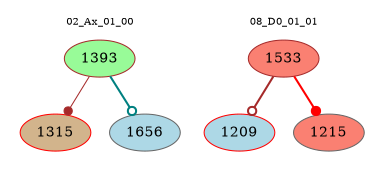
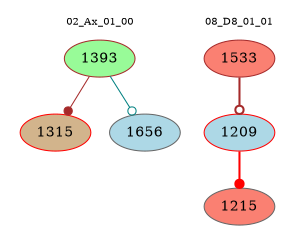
cluster "08_D0_01_01": label "08_D0_01_01" -> "08_D8_01_01"
edge "1393" -> "1656": style bold -> solid
edge "1533" -> "1215": now "1209" -> "1215"
